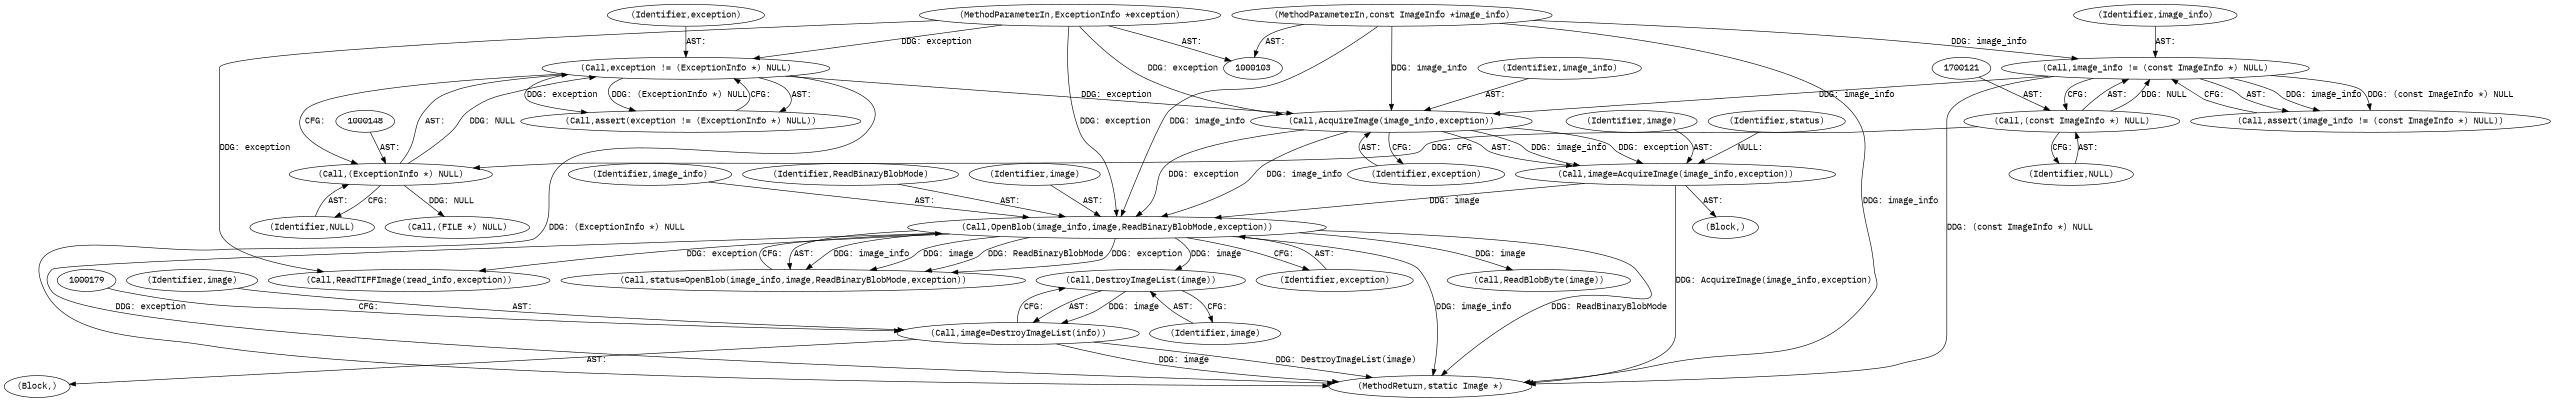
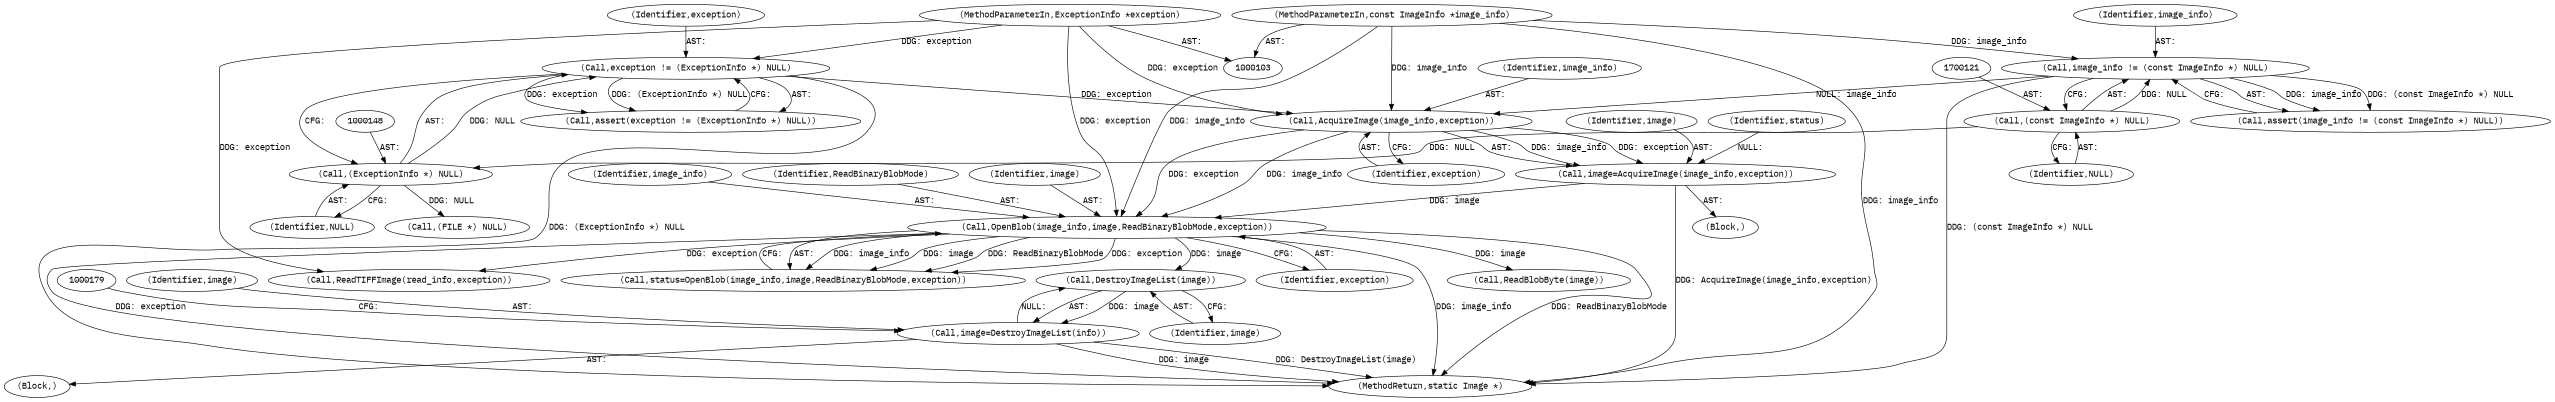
edge "(Call,image_info != (const ImageInfo *) NULL)" -> "(Call,AcquireImage(image_info,exception))": label "DDG: image_info" -> "NULL: image_info"
edge "(Call,(const ImageInfo *) NULL)" -> "(Call,(ExceptionInfo *) NULL)": label "DDG: CFG" -> "DDG: NULL"
edge "(Call,image=DestroyImageList(info))" -> "(Call,DestroyImageList(image))": label "CFG: " -> "NULL: "
